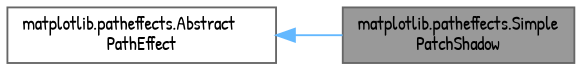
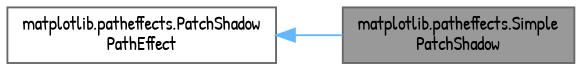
node "matplotlib.patheffects.Abstract PathEffect": label "matplotlib.patheffects.Abstract PathEffect" -> "matplotlib.patheffects.PatchShadow PathEffect"
